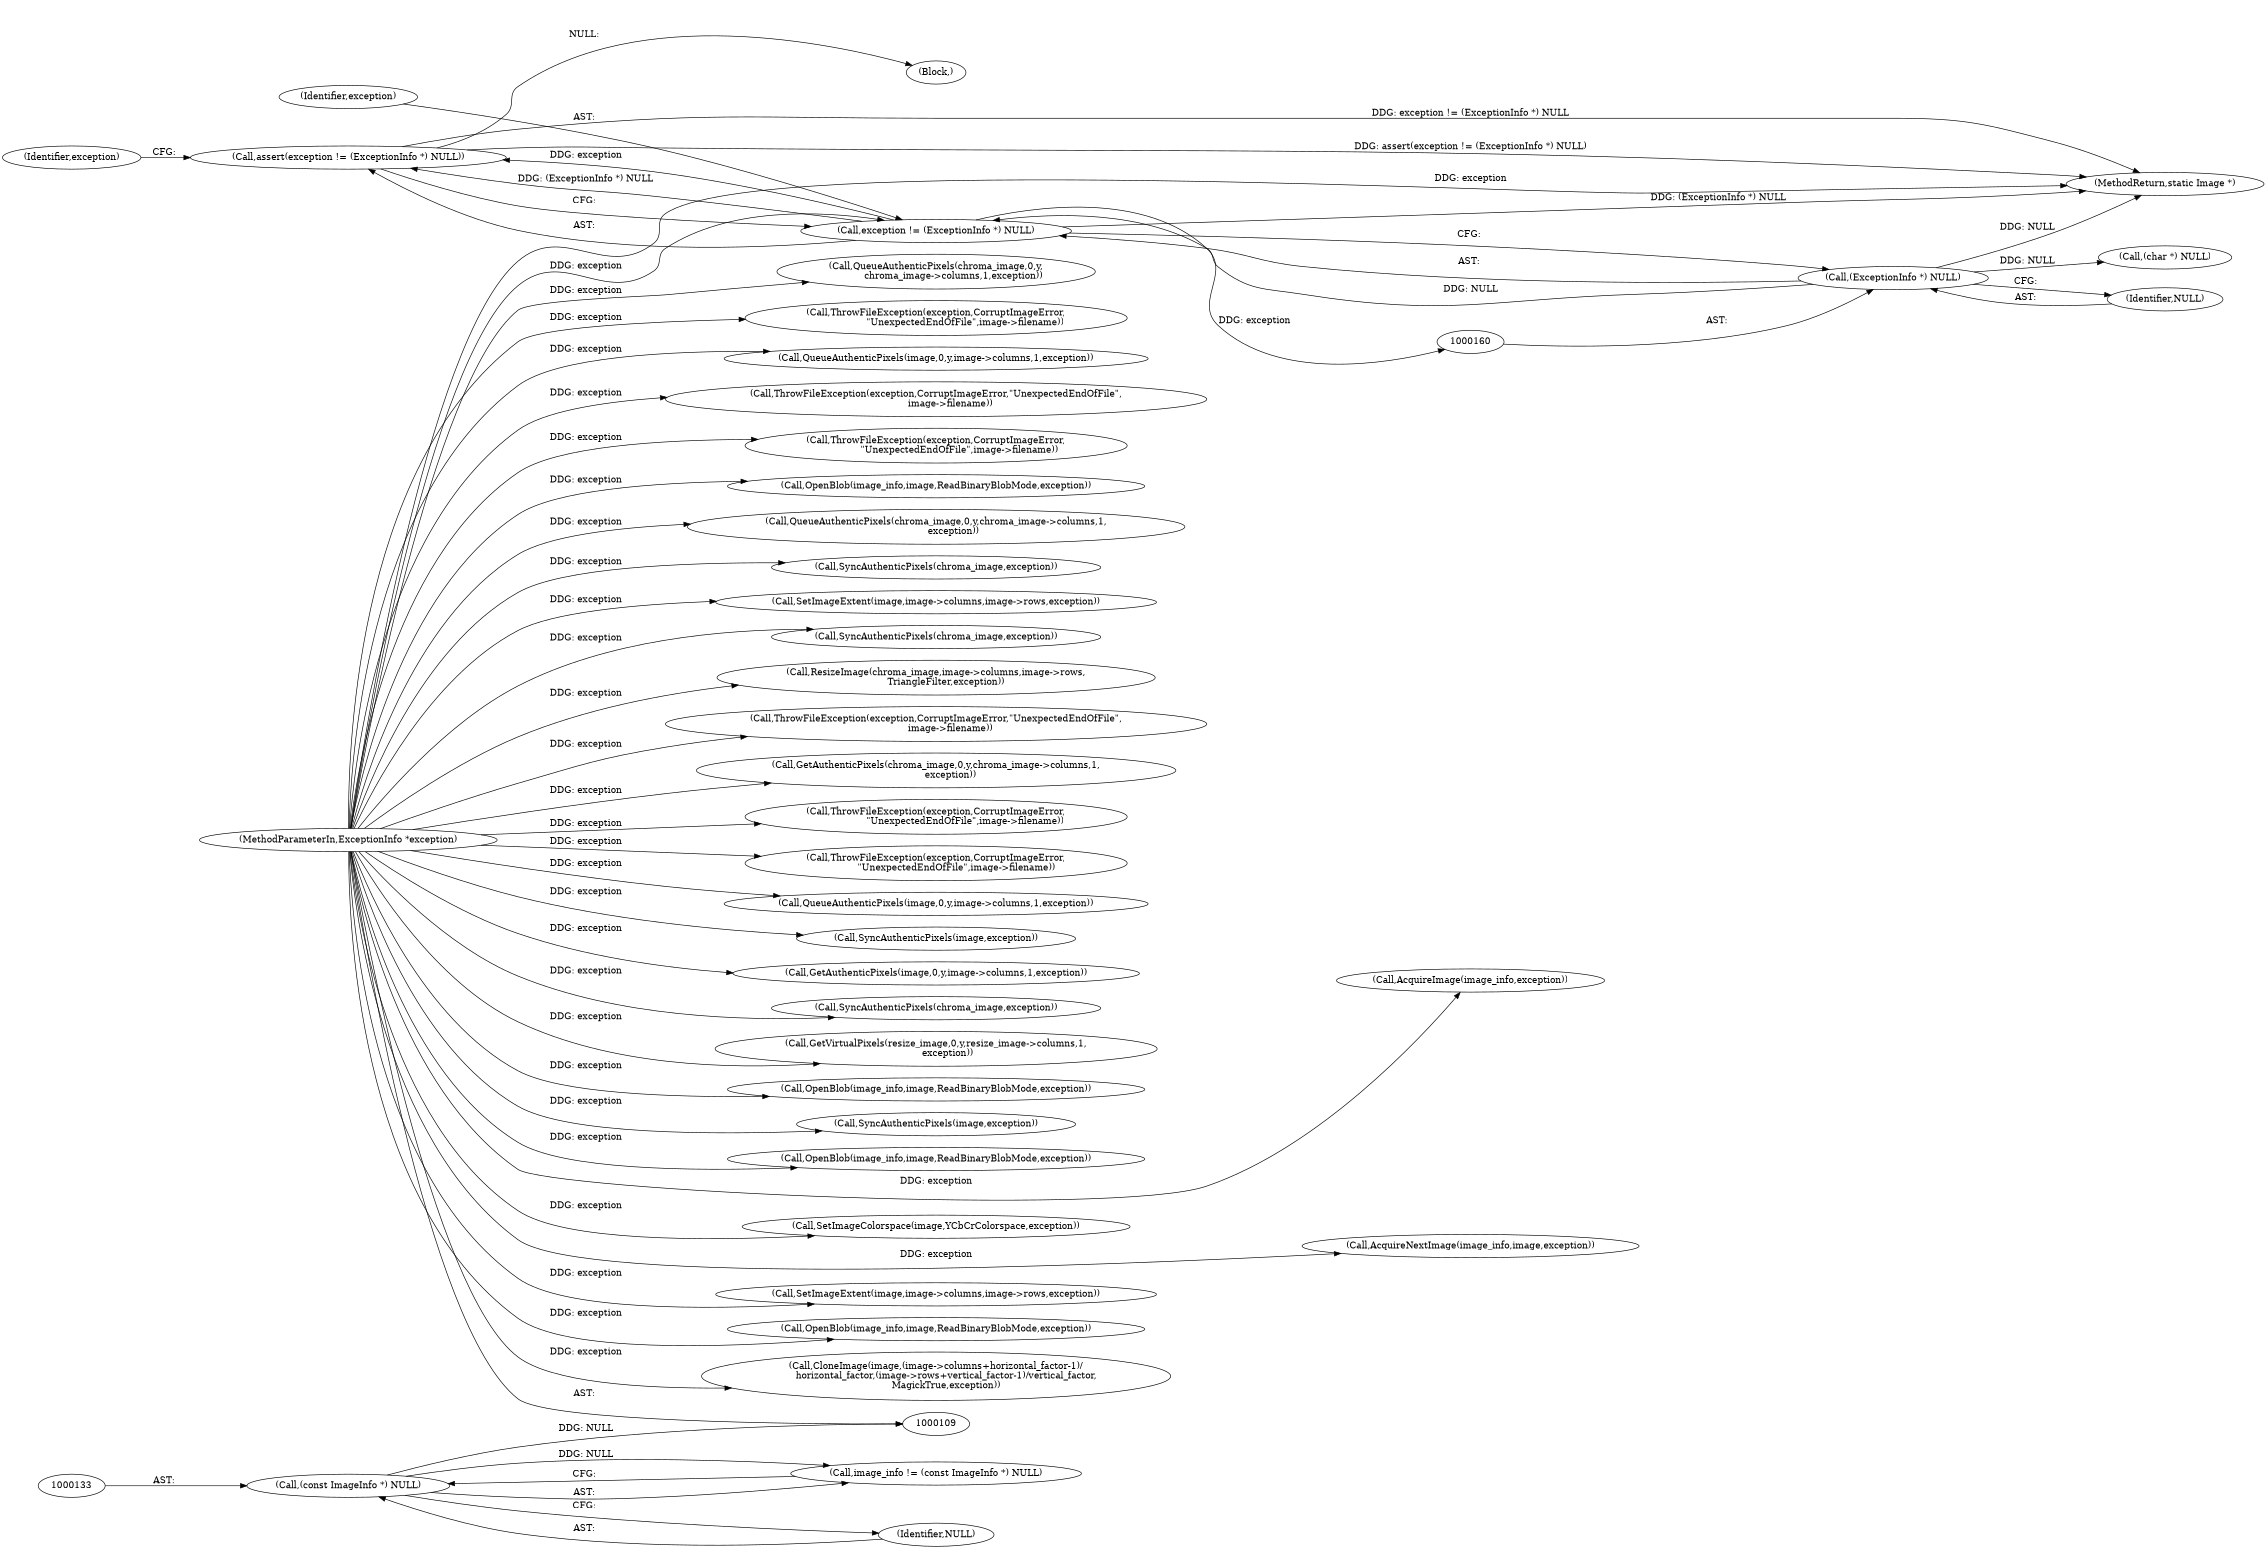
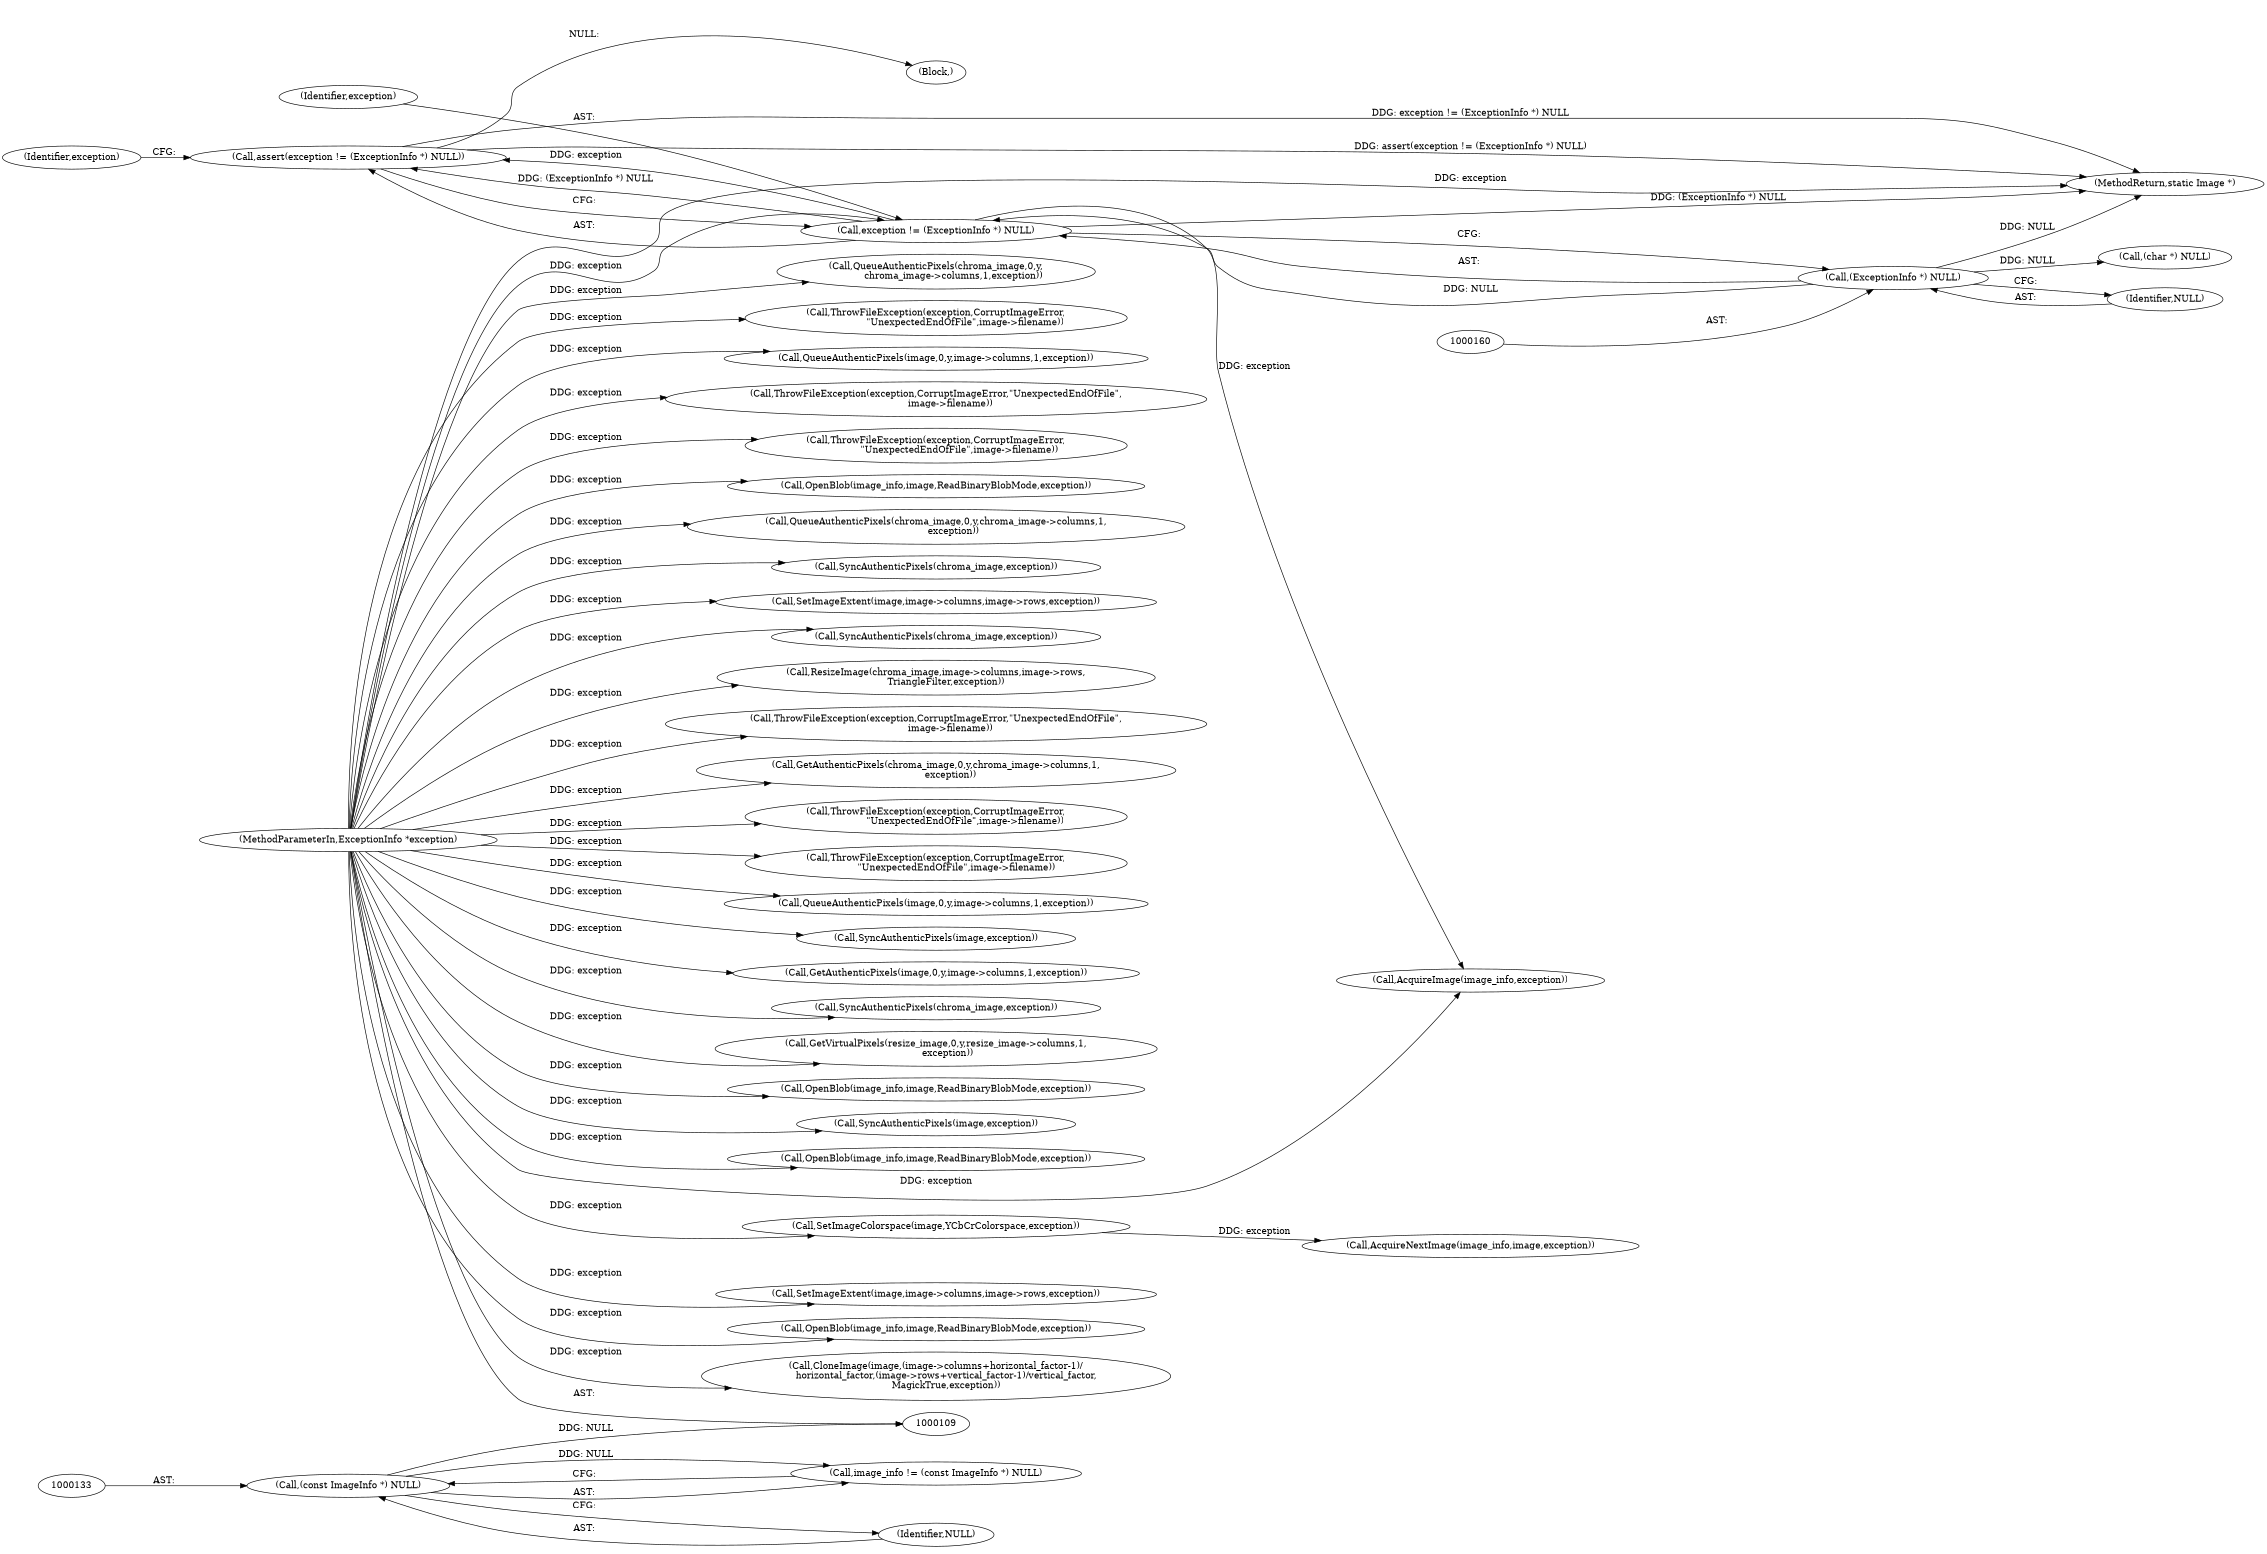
edge "(Call,exception != (ExceptionInfo *) NULL)" -> "1000160": now "(Call,exception != (ExceptionInfo *) NULL)" -> "(Call,AcquireImage(image_info,exception))"
edge "(MethodParameterIn,ExceptionInfo *exception)" -> "(Call,AcquireNextImage(image_info,image,exception))": now "(Call,SetImageColorspace(image,YCbCrColorspace,exception))" -> "(Call,AcquireNextImage(image_info,image,exception))"
